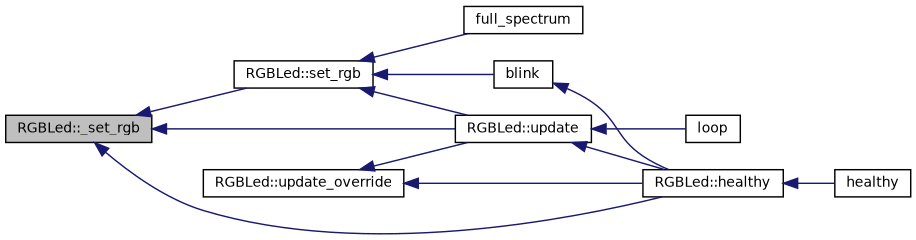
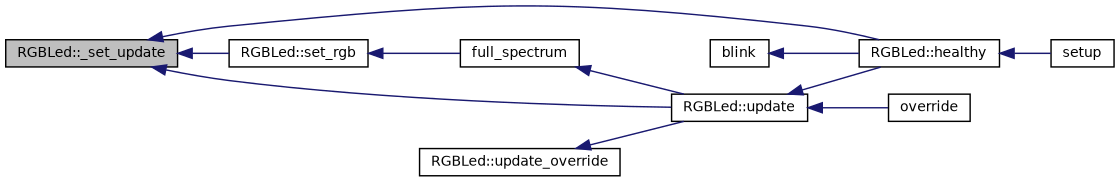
edge "blink" -> "RGBLed::set_rgb": removed
edge "RGBLed::update" -> "RGBLed::set_rgb": now "RGBLed::update" -> "full_spectrum"
node "RGBLed::_set_rgb": label "RGBLed::_set_rgb" -> "RGBLed::_set_update"
node "loop": label "loop" -> "override"
edge "RGBLed::healthy" -> "RGBLed::update_override": removed
node "healthy": label "healthy" -> "setup"
